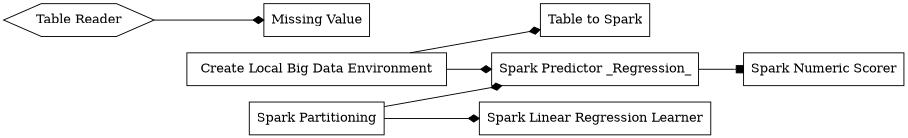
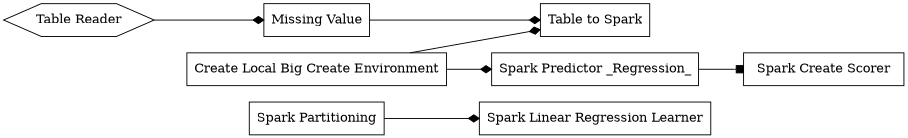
edge "Missing Value" -> "Table to Spark": added
node "Create Local Big Data Environment": label "Create Local Big Data Environment" -> "Create Local Big Create Environment"
node "Spark Numeric Scorer": label "Spark Numeric Scorer" -> "Spark Create Scorer"
edge "Spark Partitioning" -> "Spark Predictor _Regression_": removed
